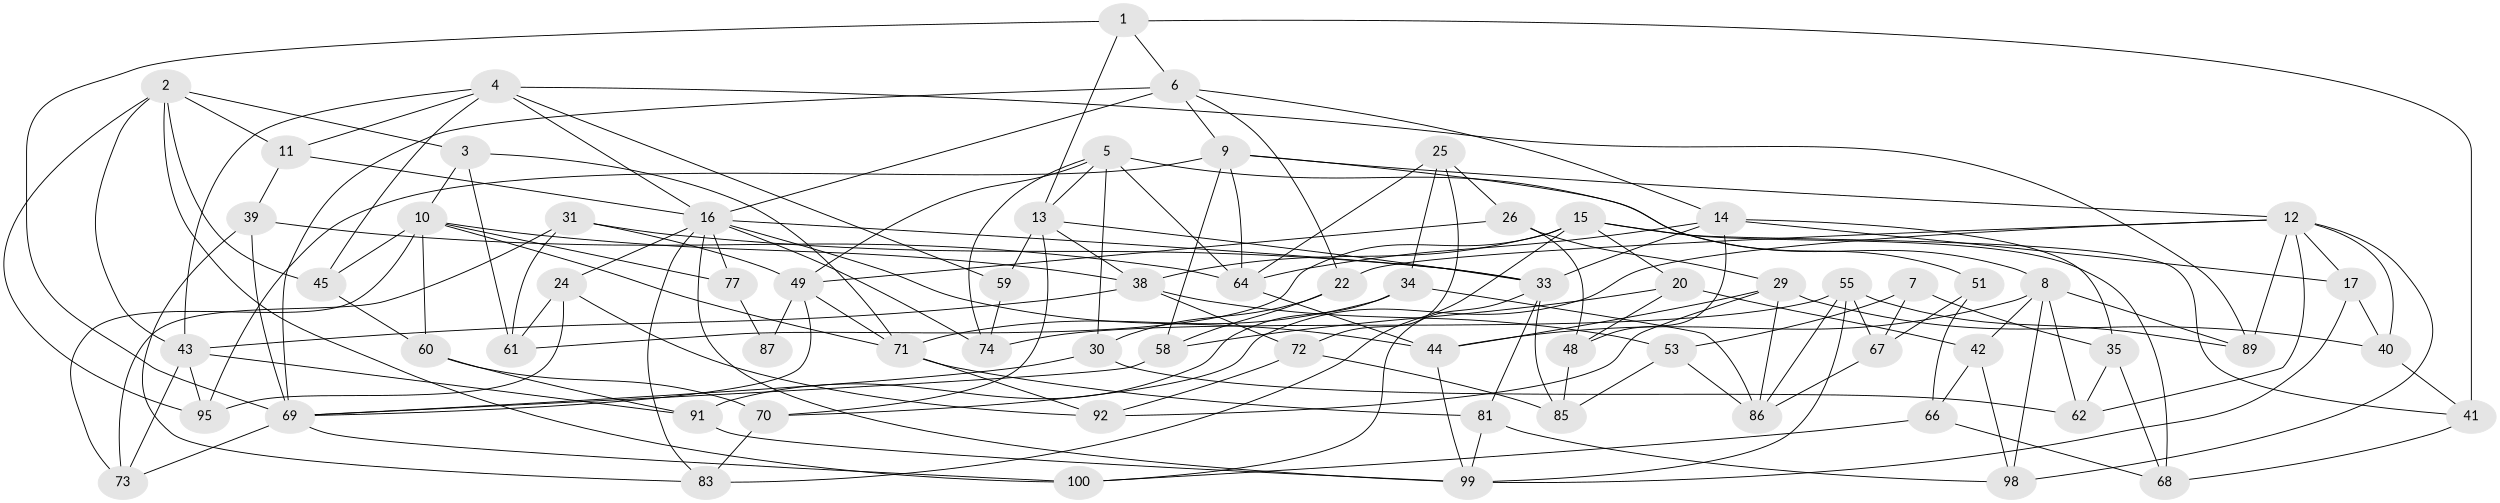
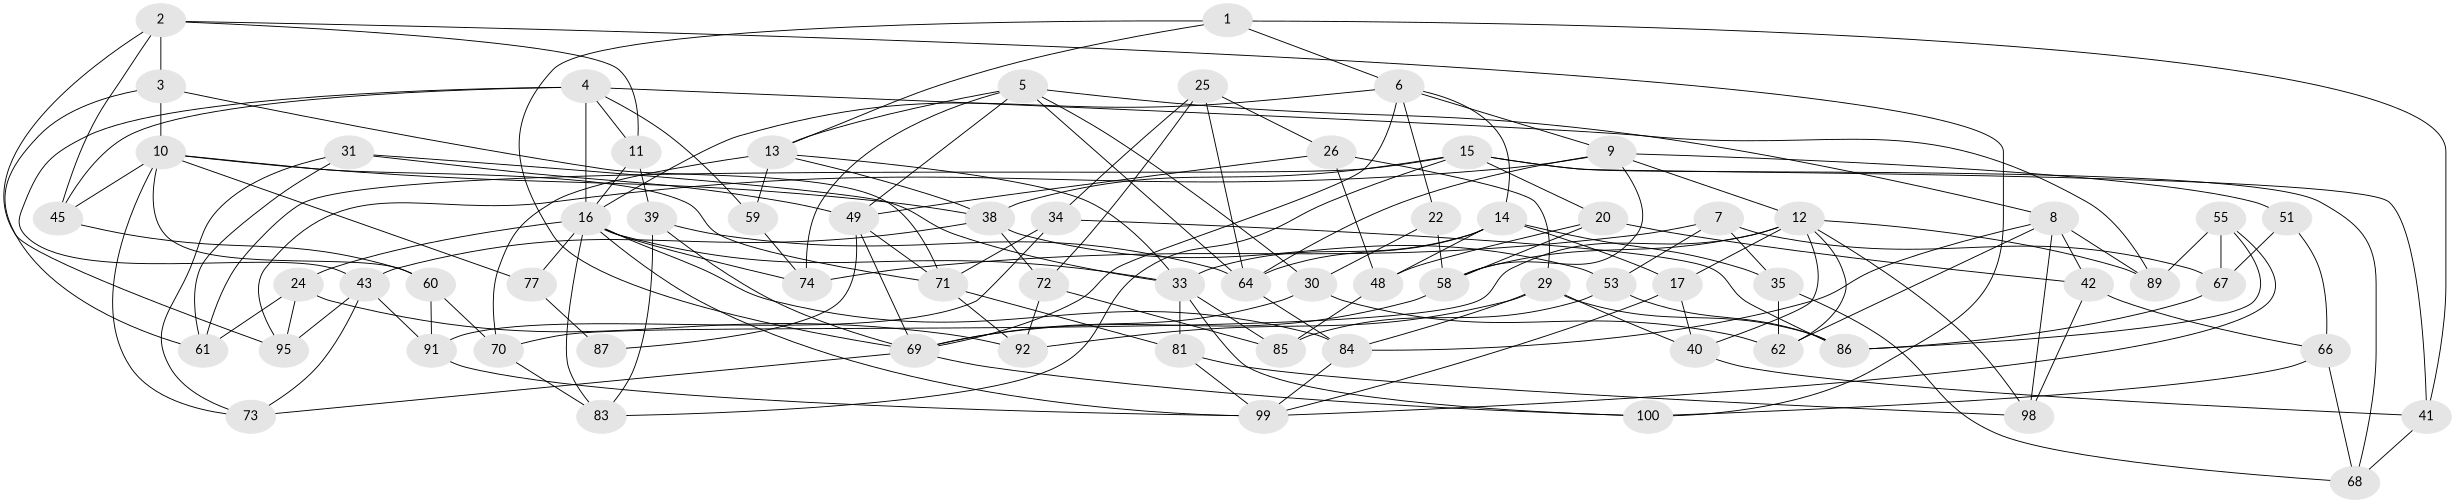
edge "2" -- "43": removed
edge "12" -- "22": now "12" -- "58"
edge "55" -- "74": now "7" -- "74"
node "44": label "44" -> "84"
